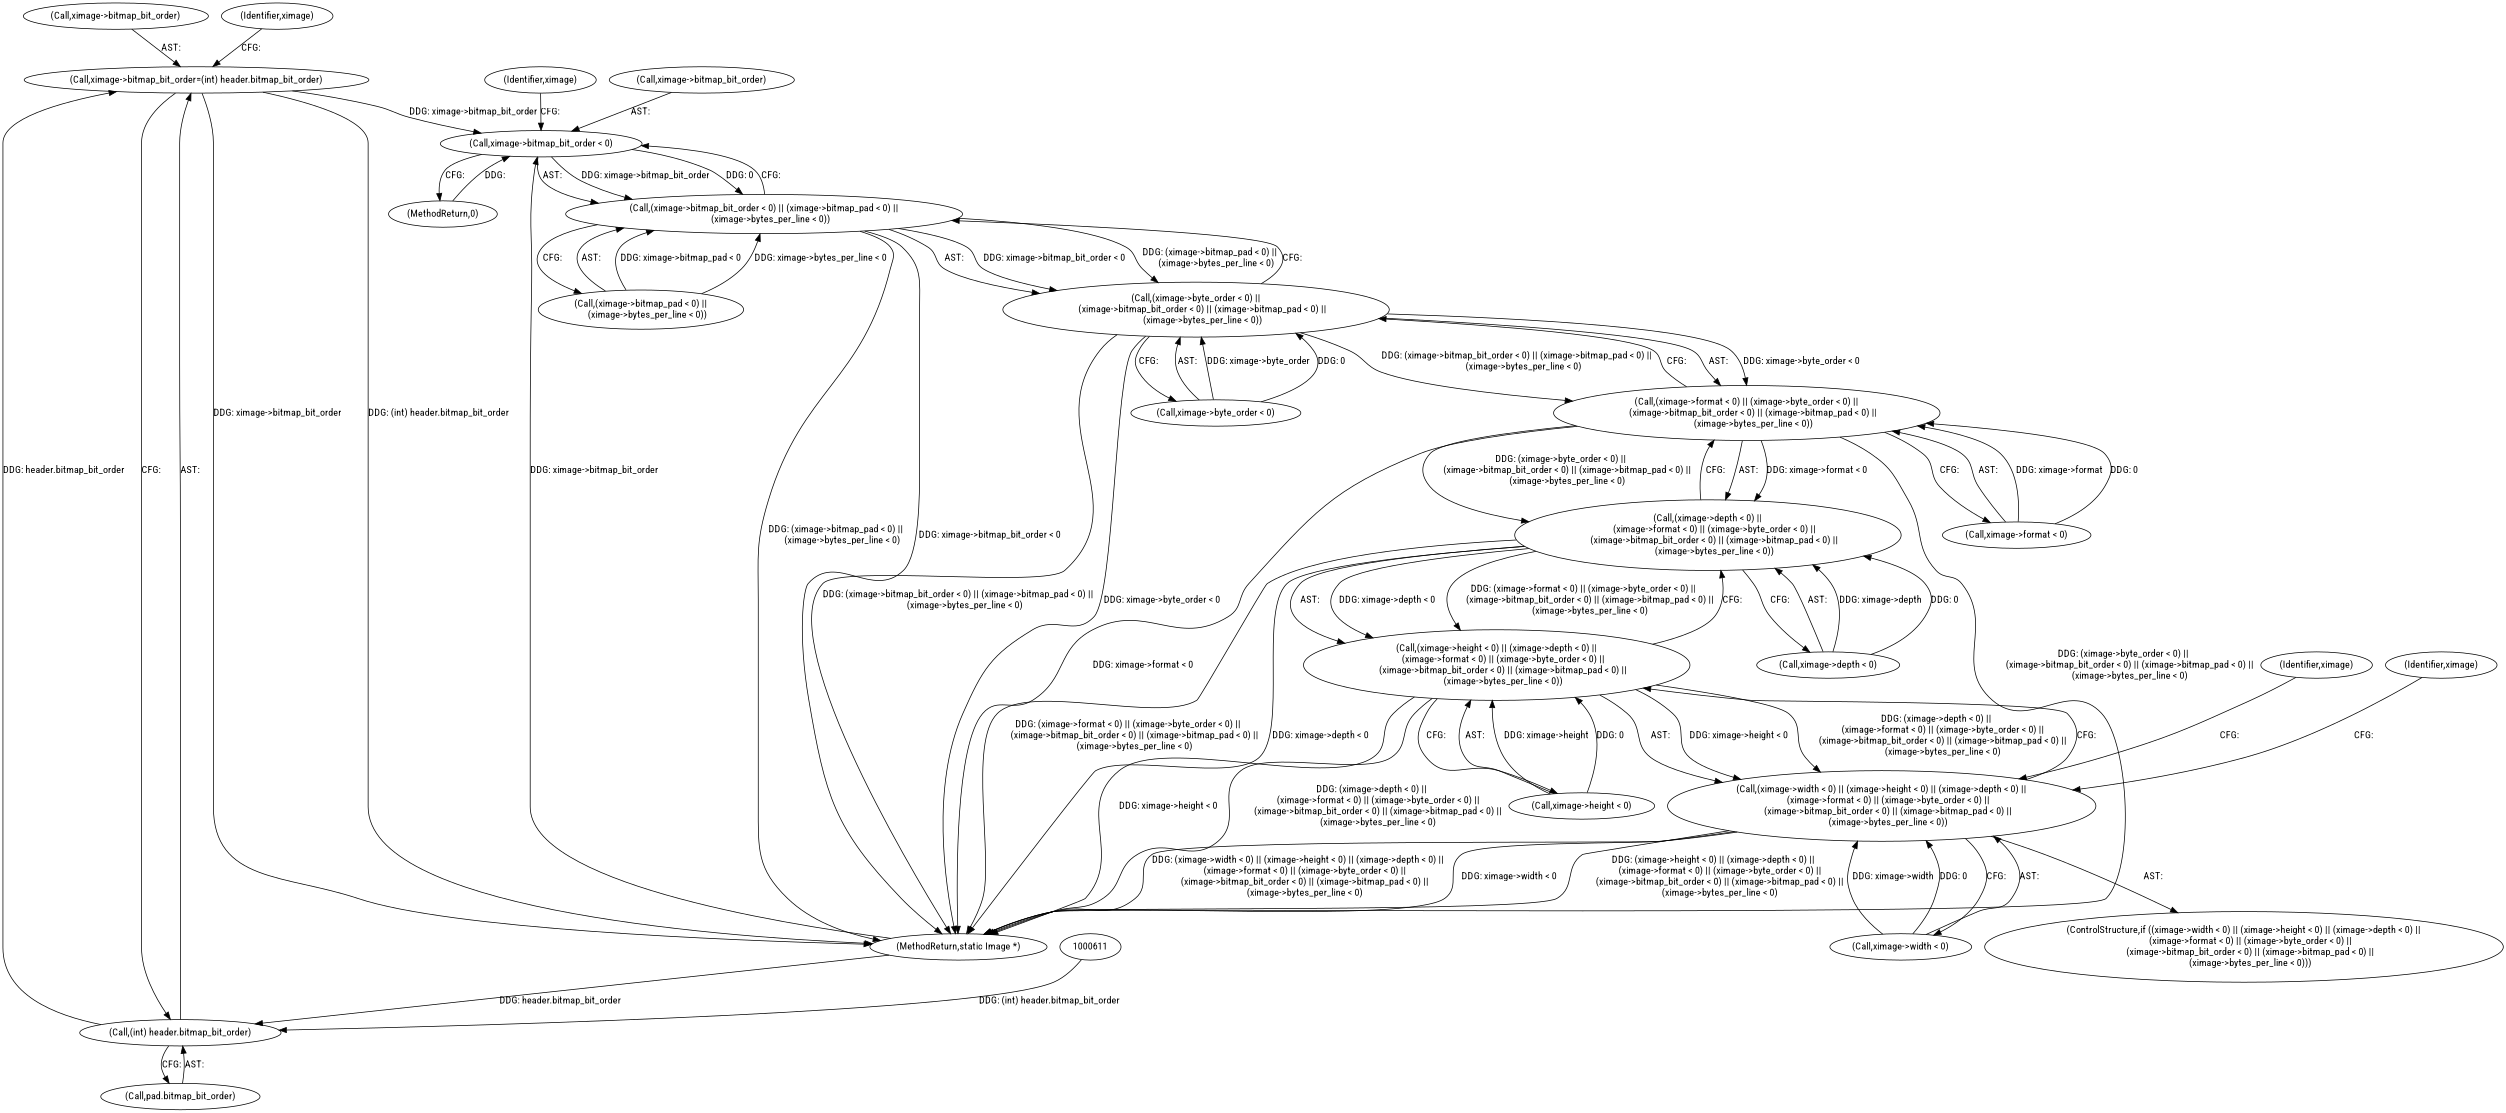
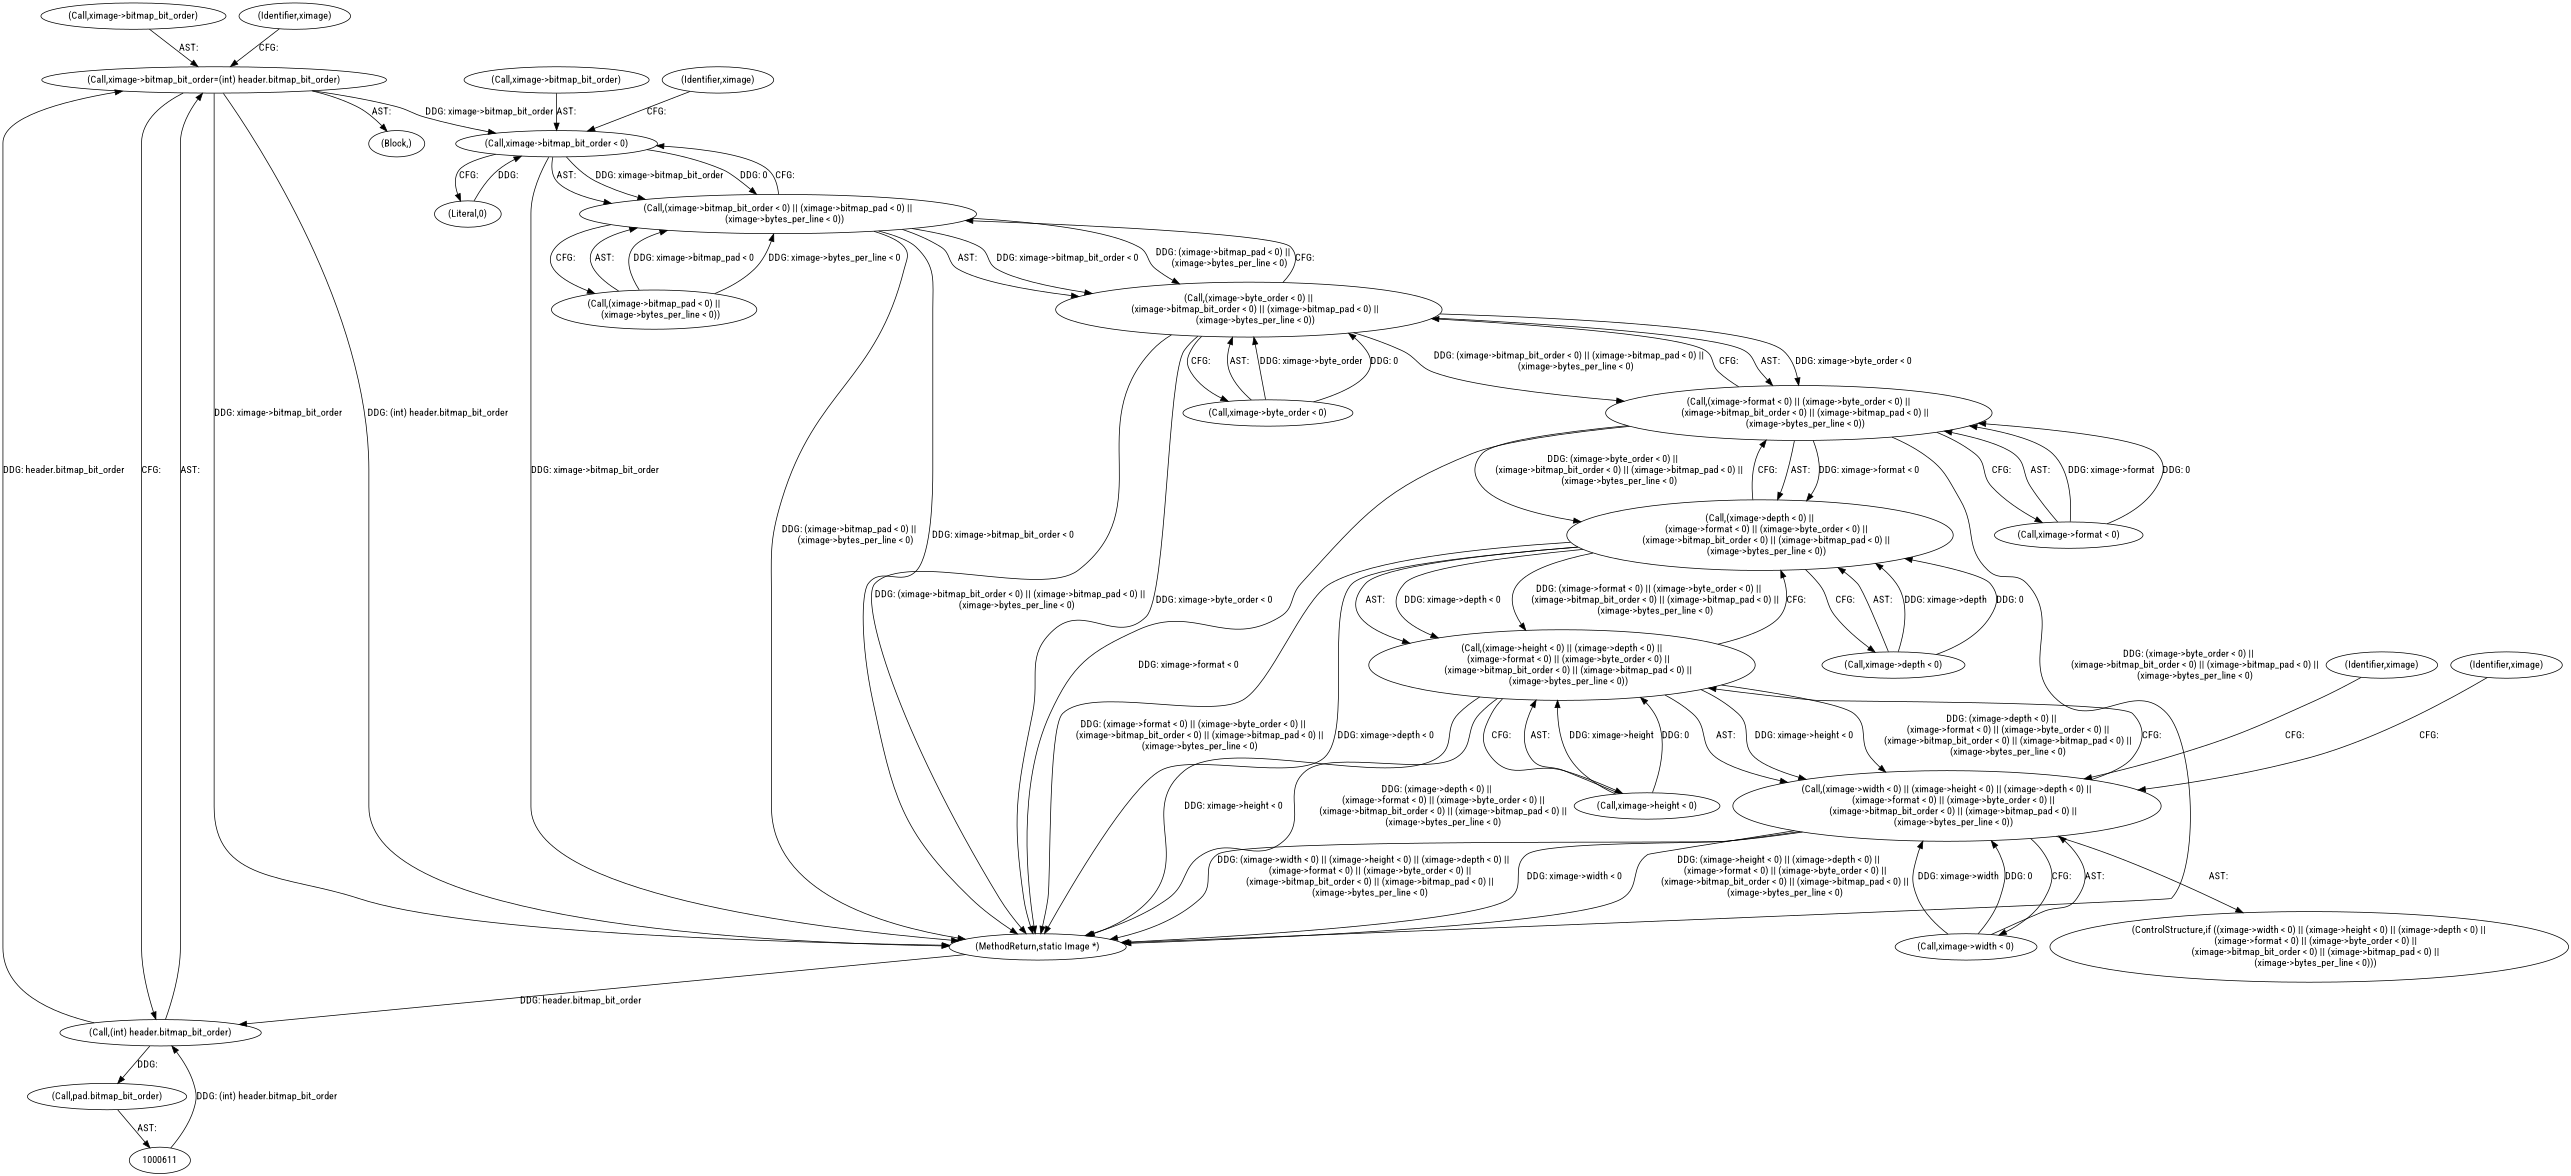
node "(Block,)": added
node "(MethodReturn,0)": label "(MethodReturn,0)" -> "(Literal,0)"
edge "(MethodReturn,static Image *)" -> "(Call,ximage->bitmap_bit_order < 0)": reversed
edge "(Call,(int) header.bitmap_bit_order)" -> "(Call,pad.bitmap_bit_order)": label "CFG: " -> "DDG: "
edge "(Call,pad.bitmap_bit_order)" -> "(Call,(int) header.bitmap_bit_order)": now "(Call,pad.bitmap_bit_order)" -> "1000611"
